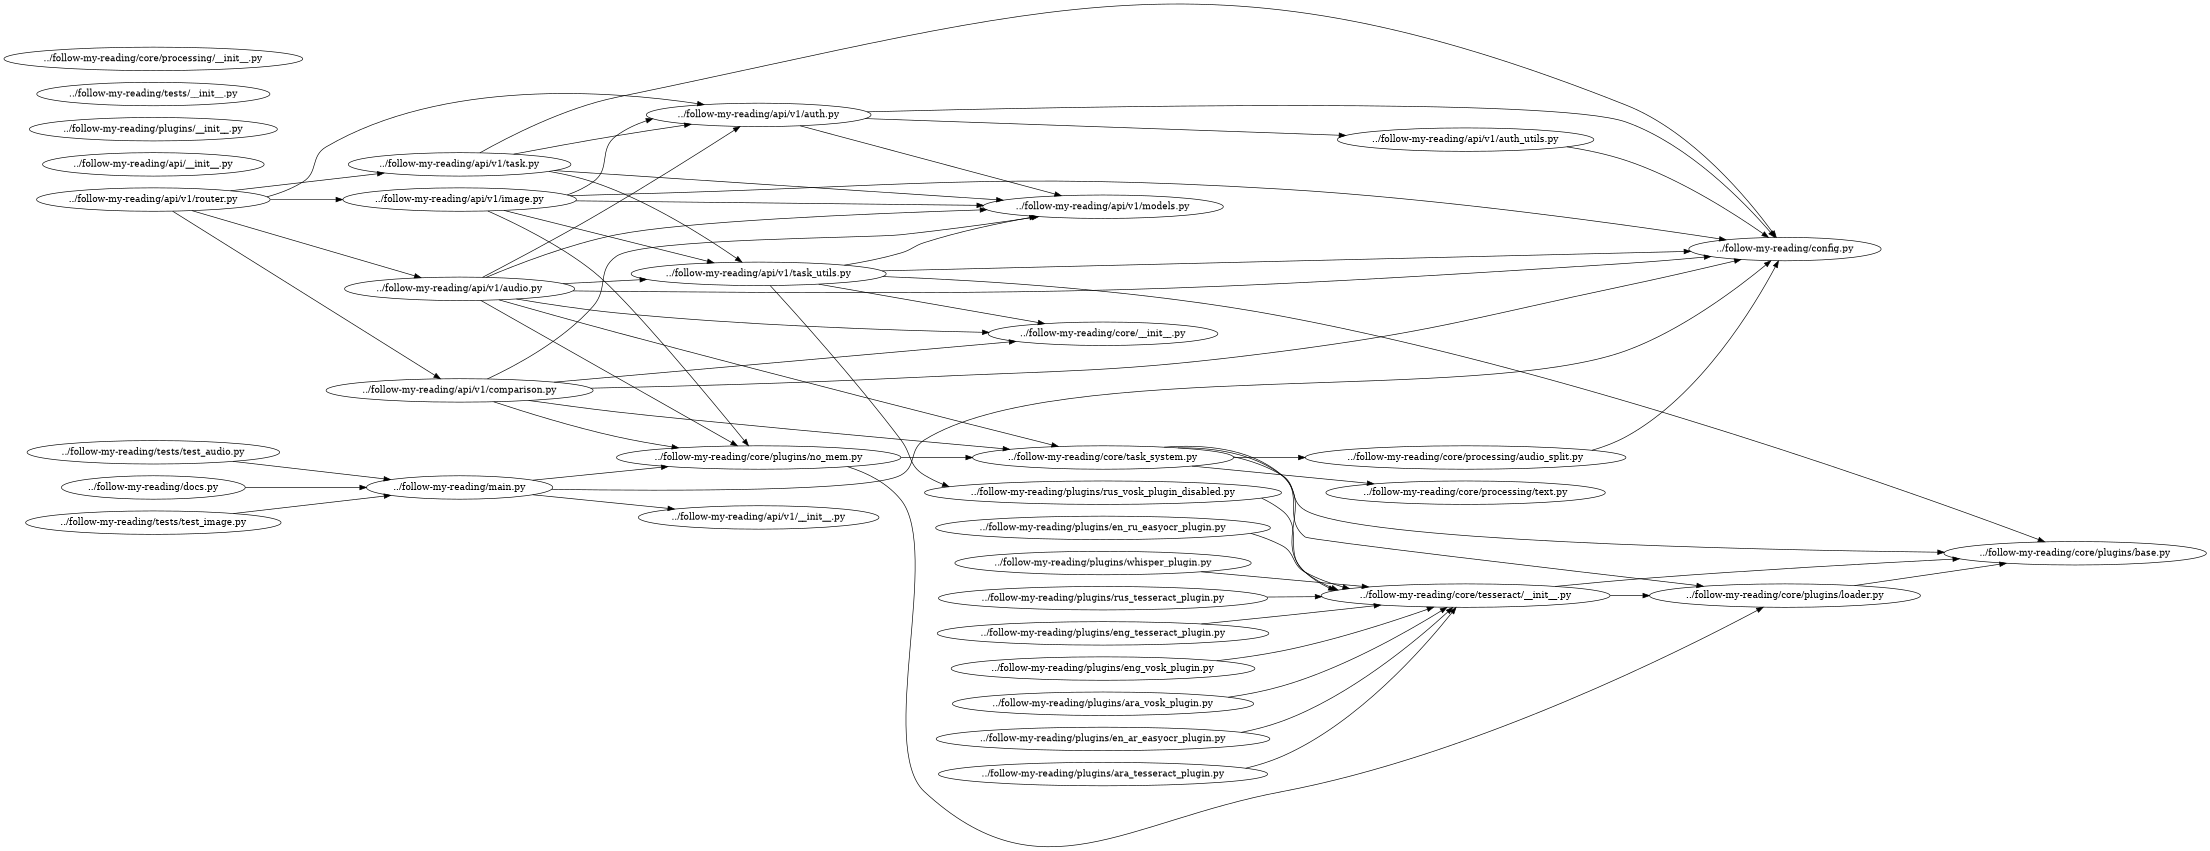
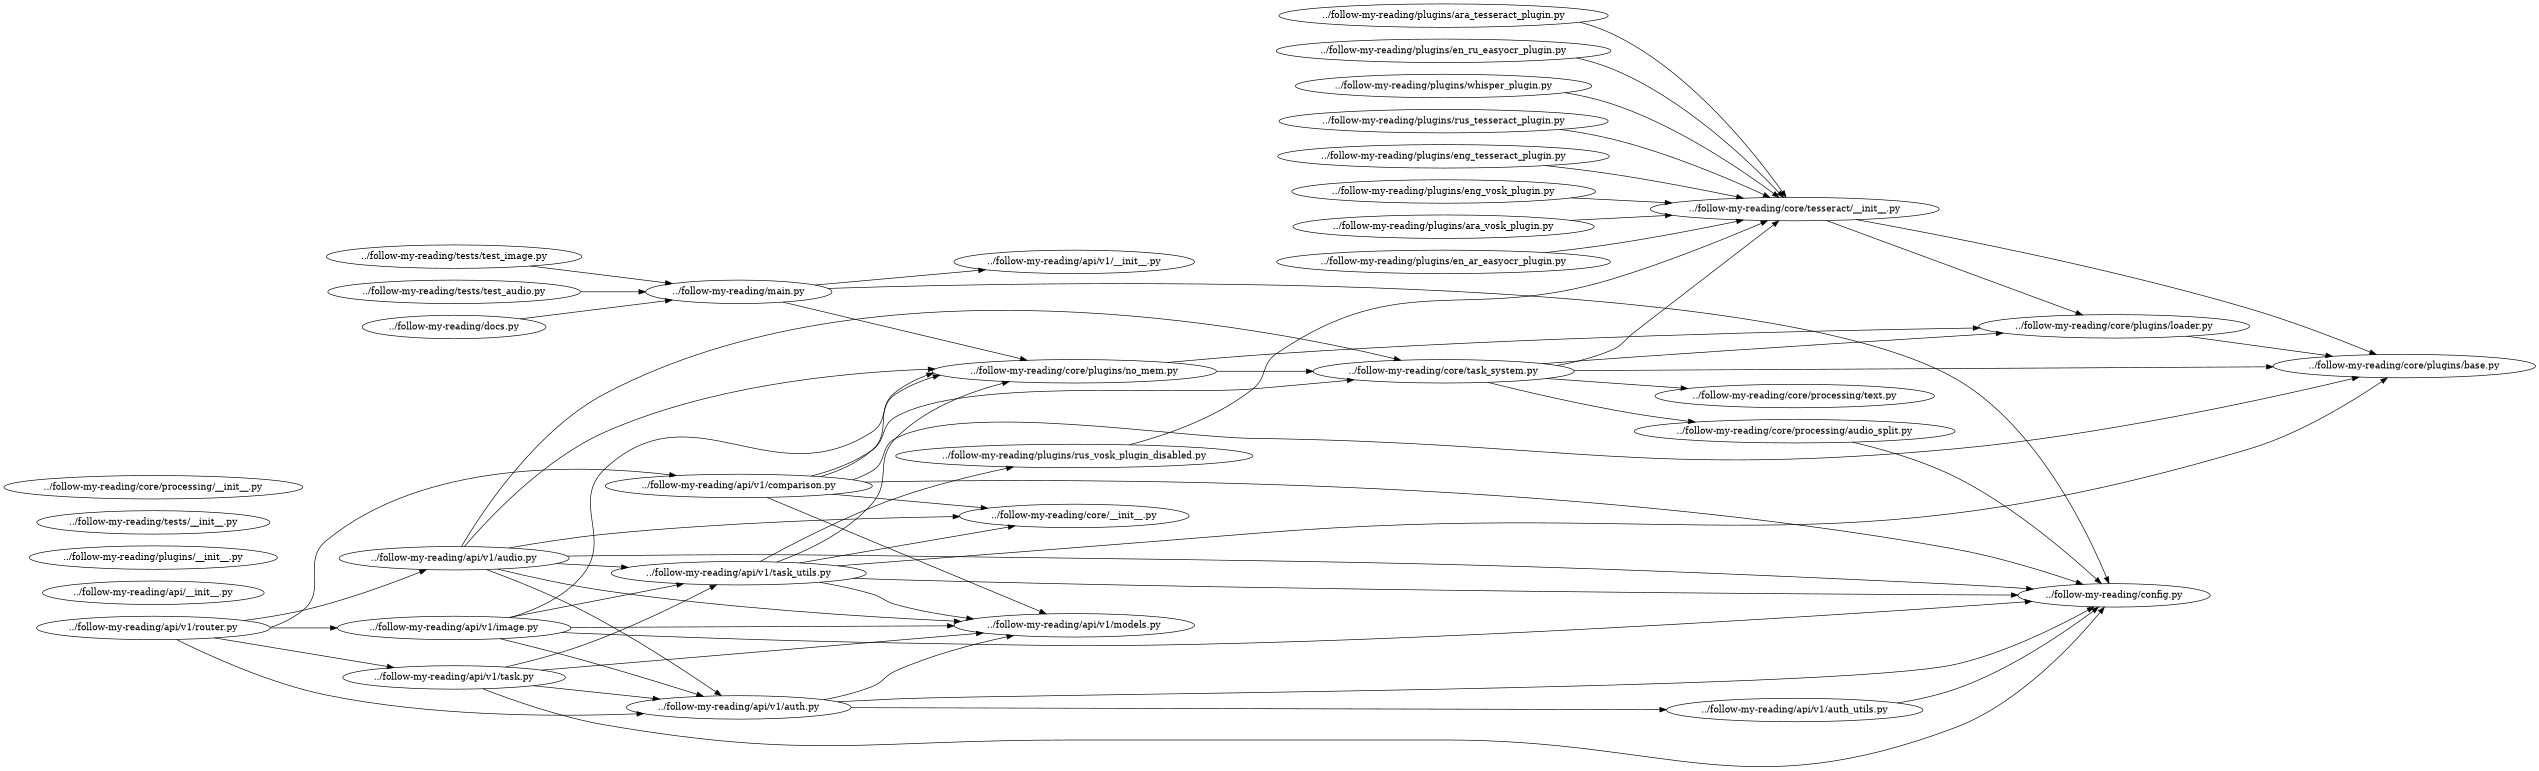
edge "../follow-my-reading/api/v1/comparison.py" -> "../follow-my-reading/core/plugins/base.py": added
edge "../follow-my-reading/api/v1/task_utils.py" -> "../follow-my-reading/core/plugins/no_mem.py": added
